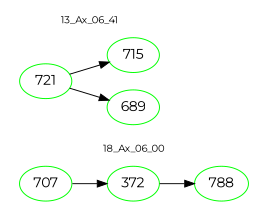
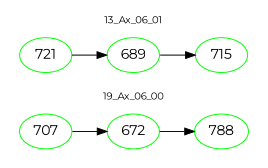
cluster "13_Ax_06_41": label "13_Ax_06_41" -> "13_Ax_06_01"
edge "721" -> "715": now "689" -> "715"
cluster "18_Ax_06_00": label "18_Ax_06_00" -> "19_Ax_06_00"
node "372": label "372" -> "672"
